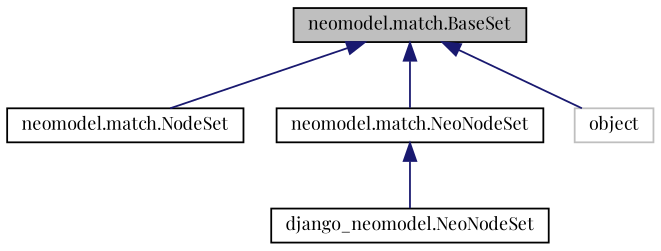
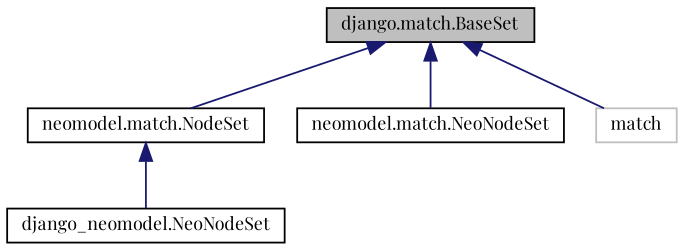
node "neomodel.match.BaseSet": label "neomodel.match.BaseSet" -> "django.match.BaseSet"
node "object": label "object" -> "match"
edge "django_neomodel.NeoNodeSet" -> "neomodel.match.NeoNodeSet": now "django_neomodel.NeoNodeSet" -> "neomodel.match.NodeSet"
